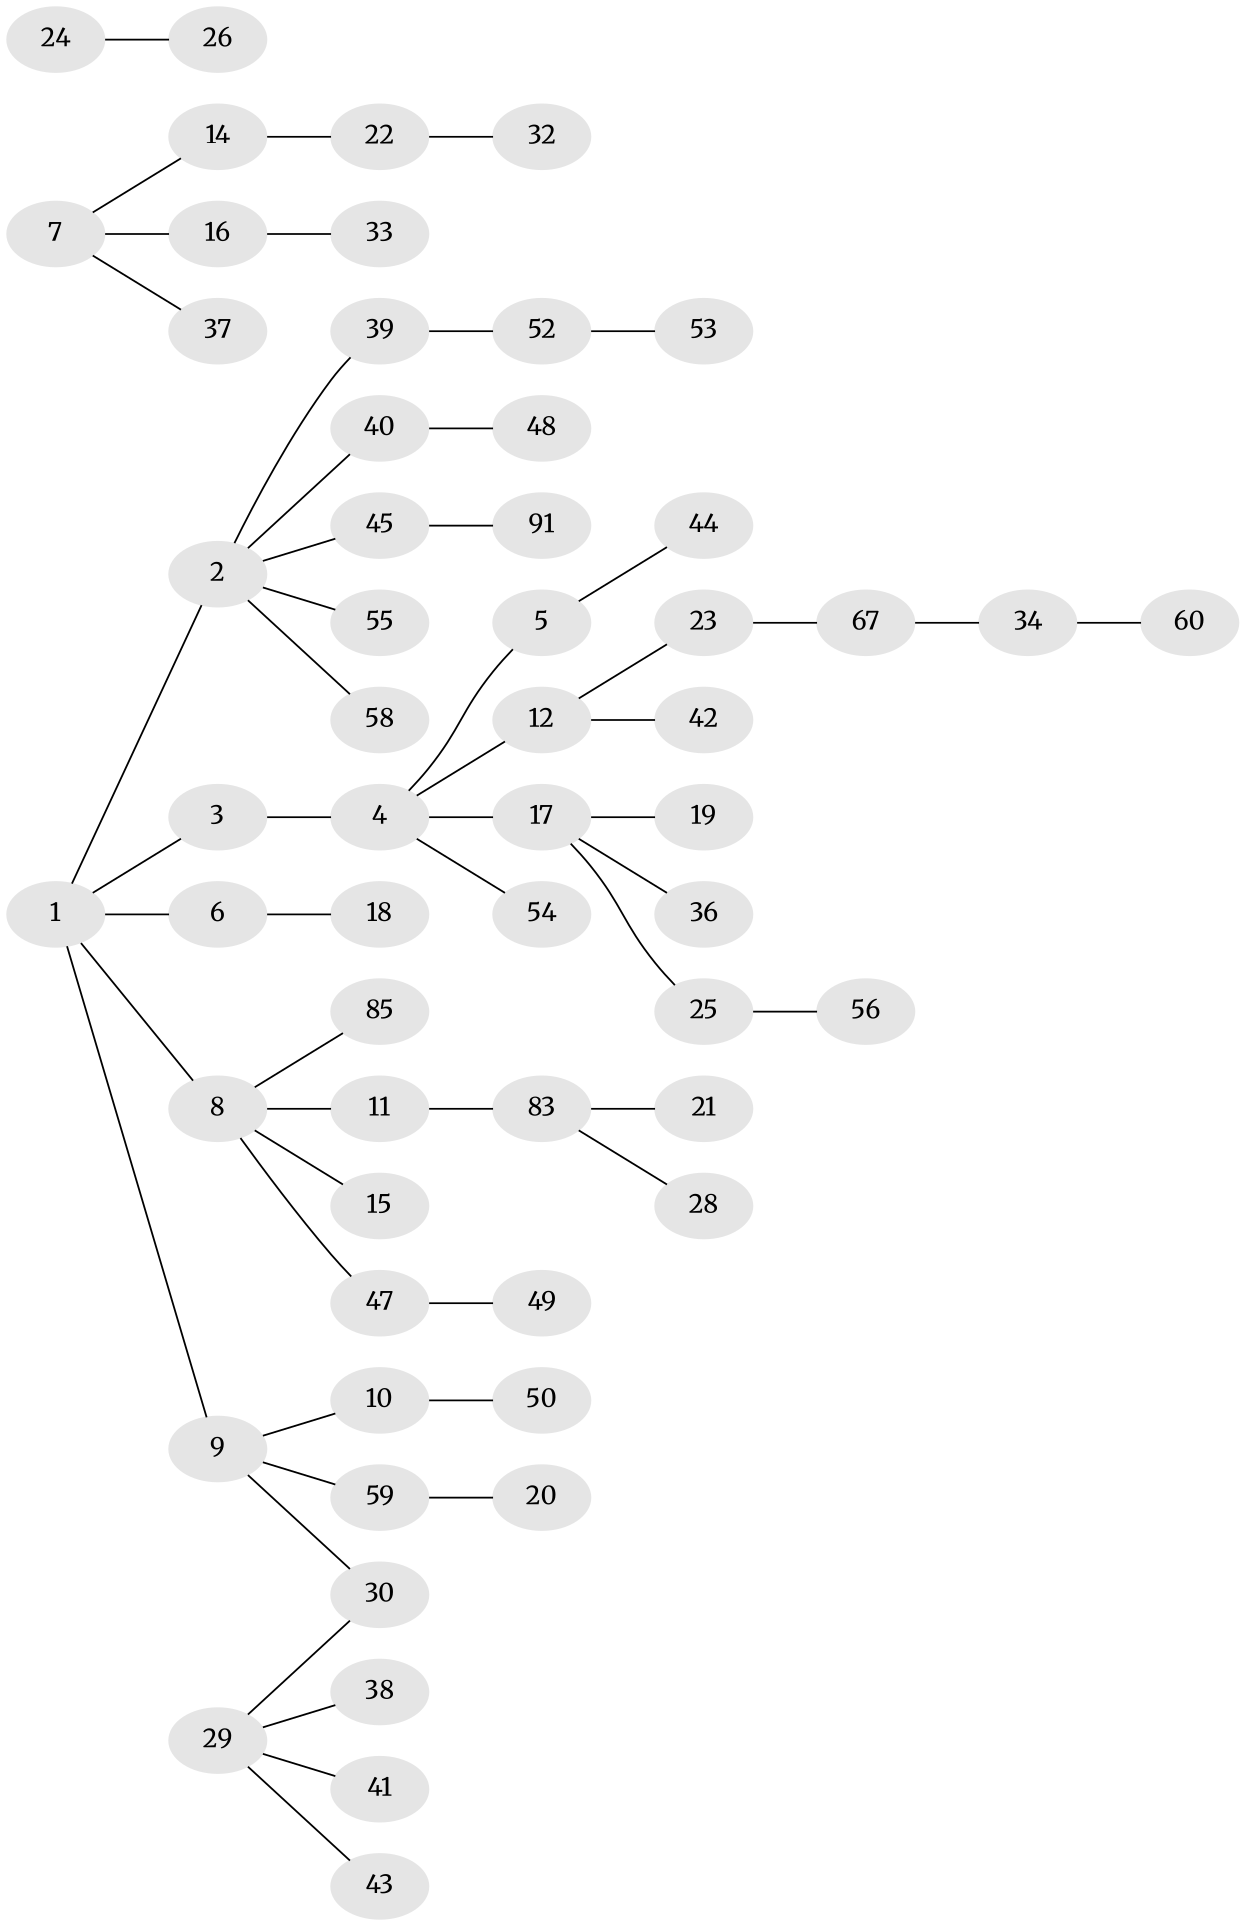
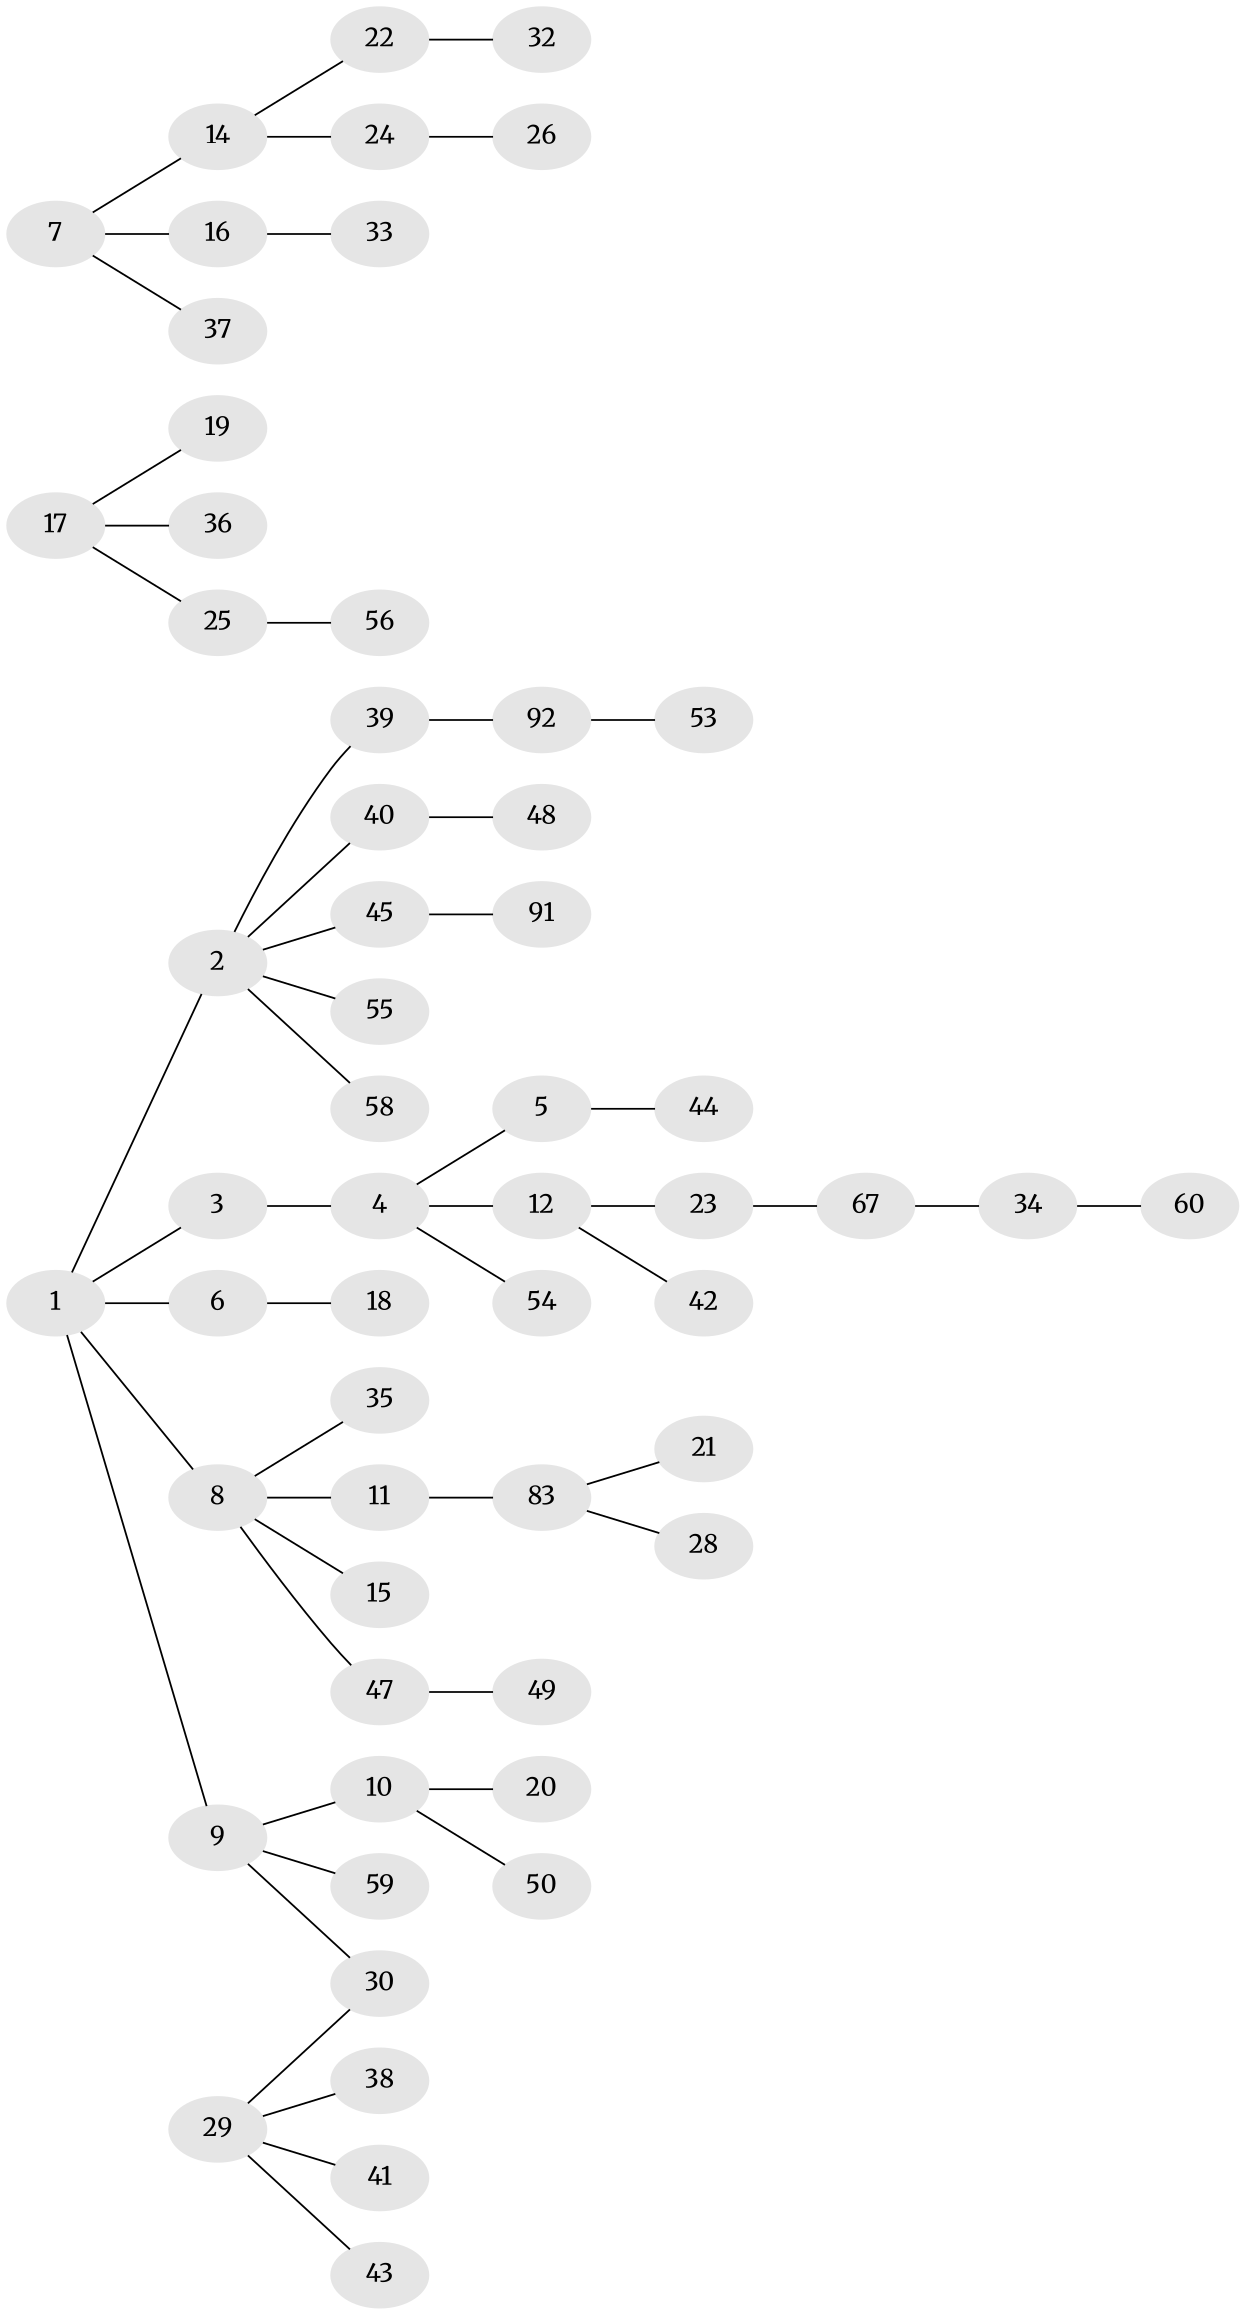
edge "14" -- "24": added
node "52": label "52" -> "92"
edge "4" -- "17": removed
node "85": label "85" -> "35"
edge "59" -- "20": now "10" -- "20"
